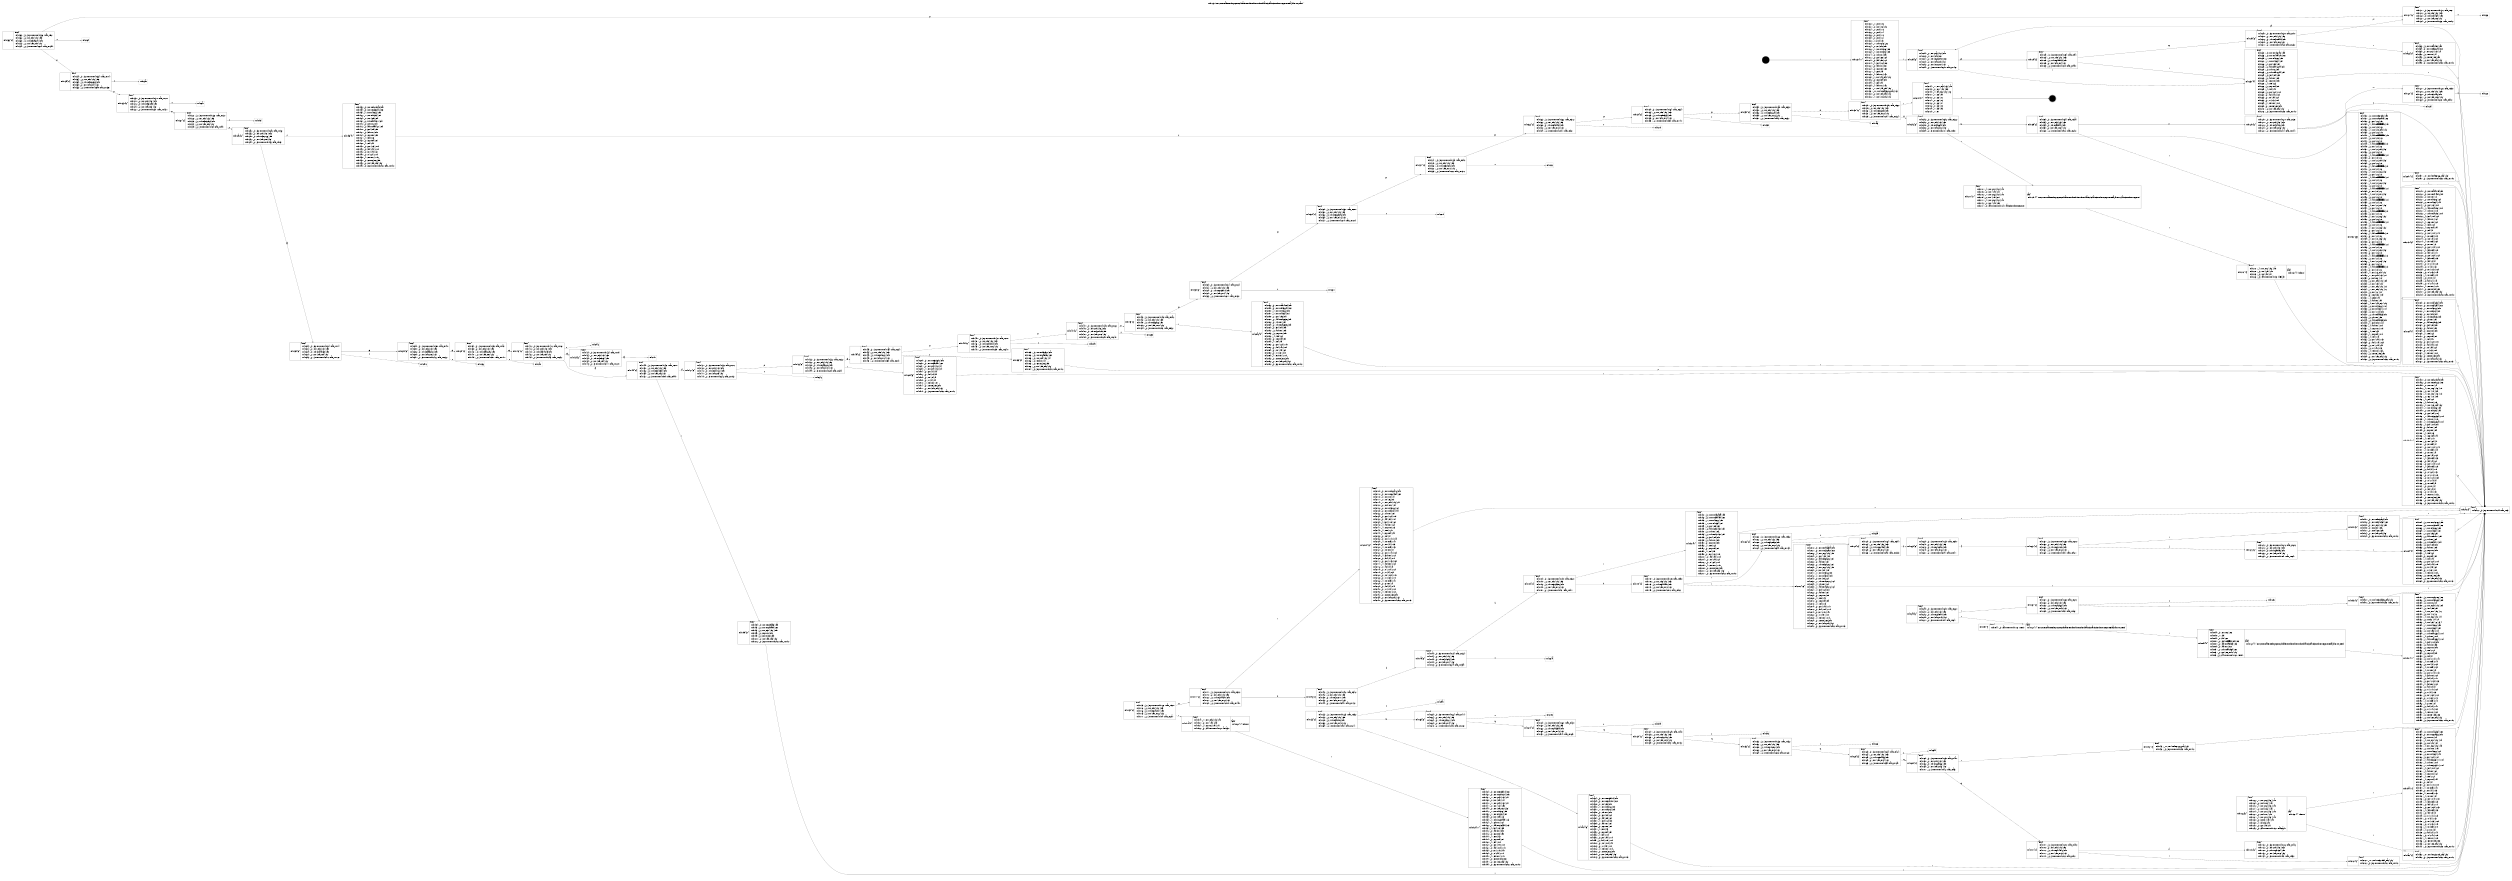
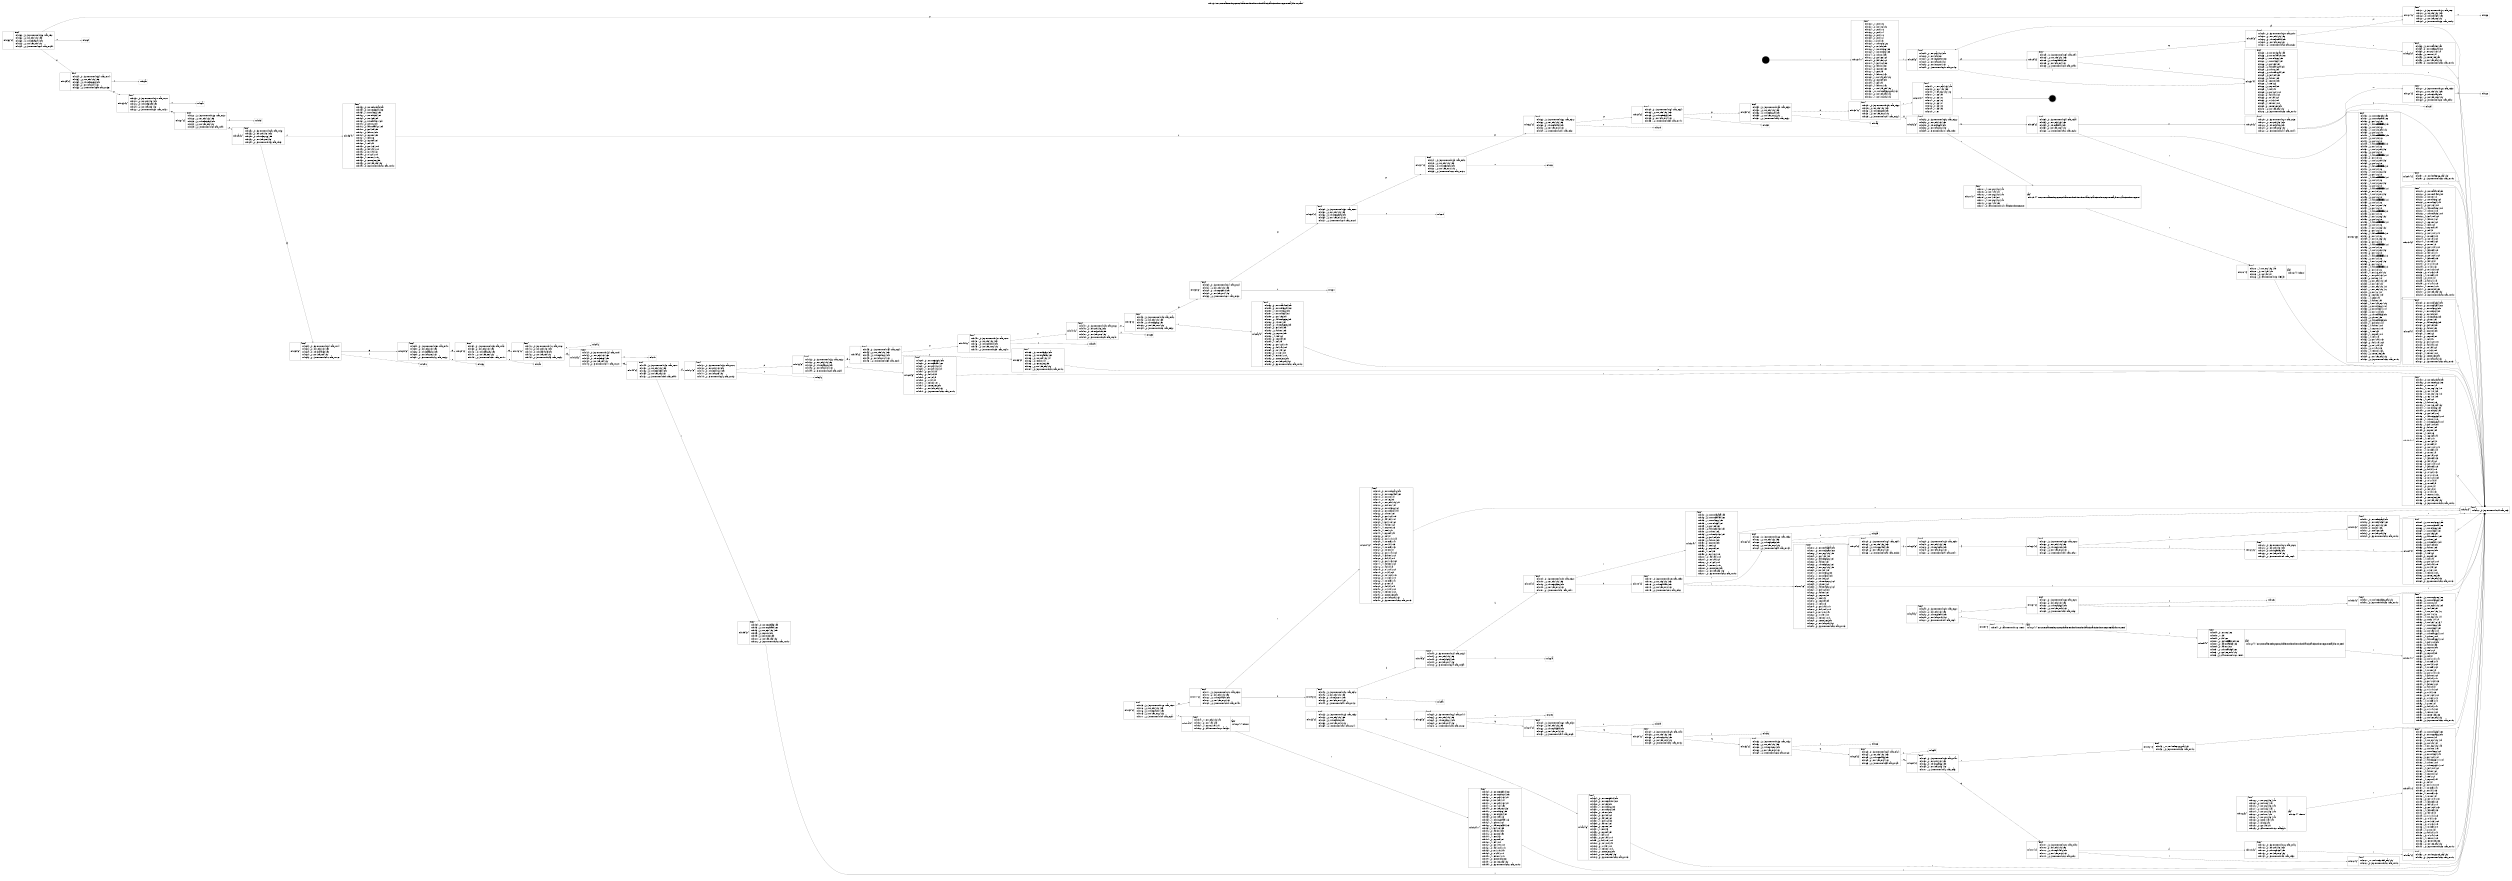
edge "0x40142f [28]" -> "0x402477": label " 25" -> " 0"
edge "0x401413 [28]" -> "0x40144b [28]": now "0x40142f [28]" -> "0x40144b [28]"
edge "0x401643 [28]" -> "0x4029a1": now "0x401793 [28]" -> "0x4029a1"
edge "0x401c66 [52]" -> "0x401ba2 [15]": now "0x401723 [28]" -> "0x401ba2 [15]"
